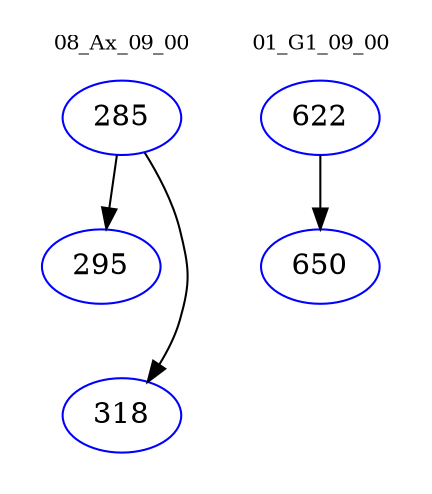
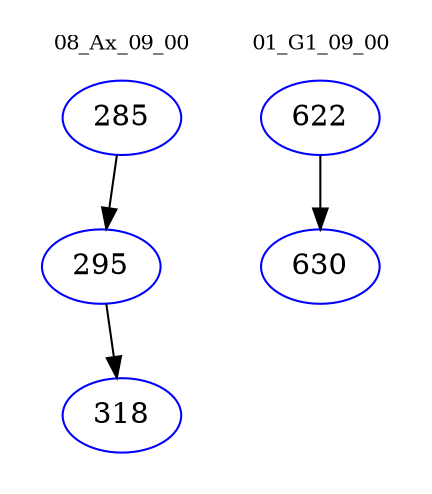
edge "285" -> "318": now "295" -> "318"
node "650": label "650" -> "630"
